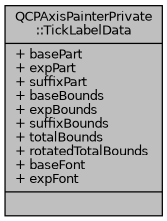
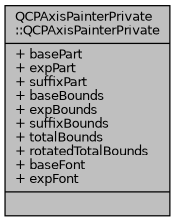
node "QCPAxisPainterPrivate": text "::TickLabelData" -> "::QCPAxisPainterPrivate"
